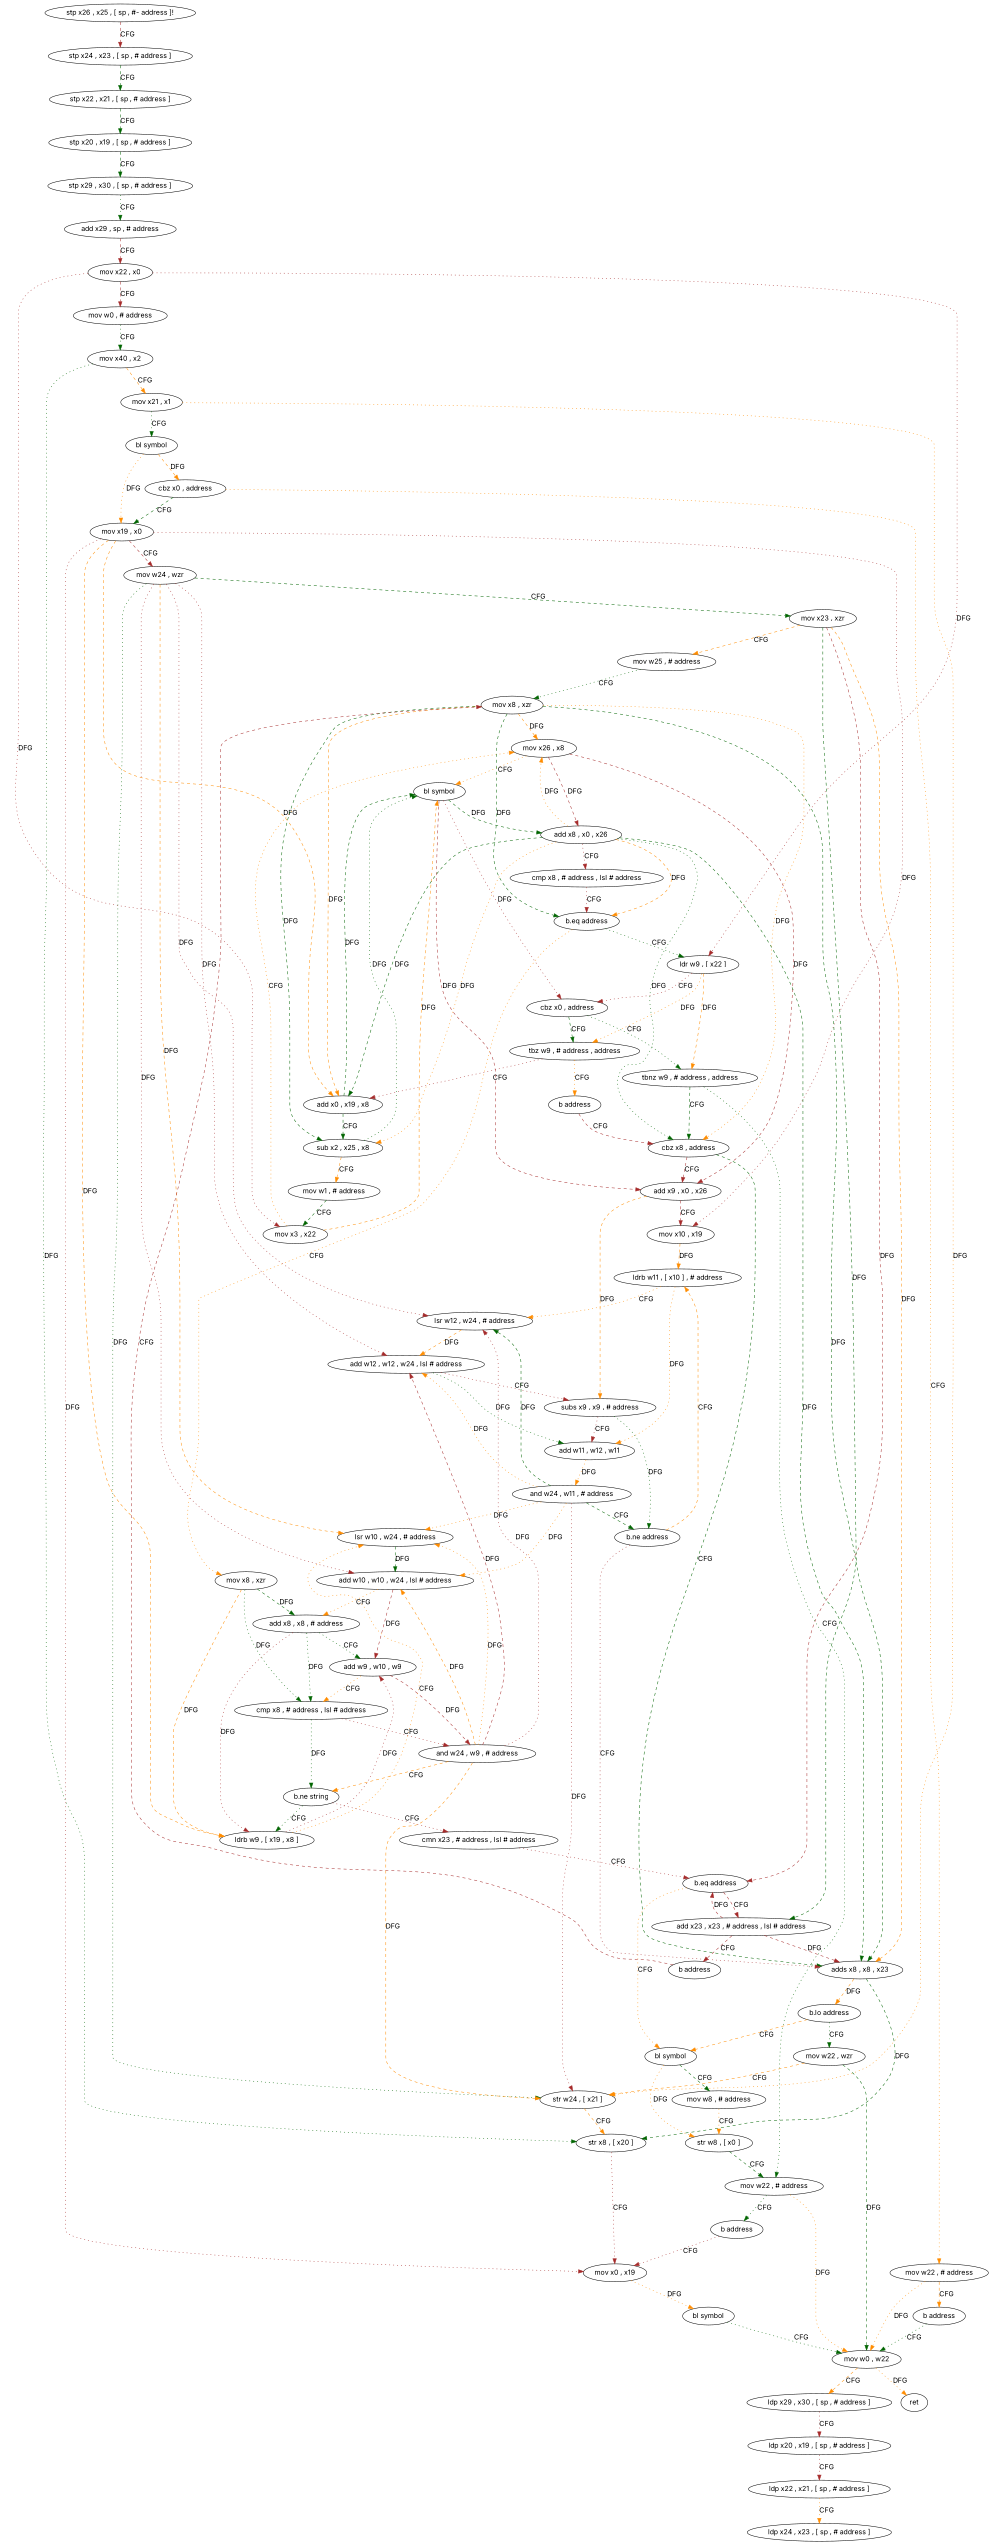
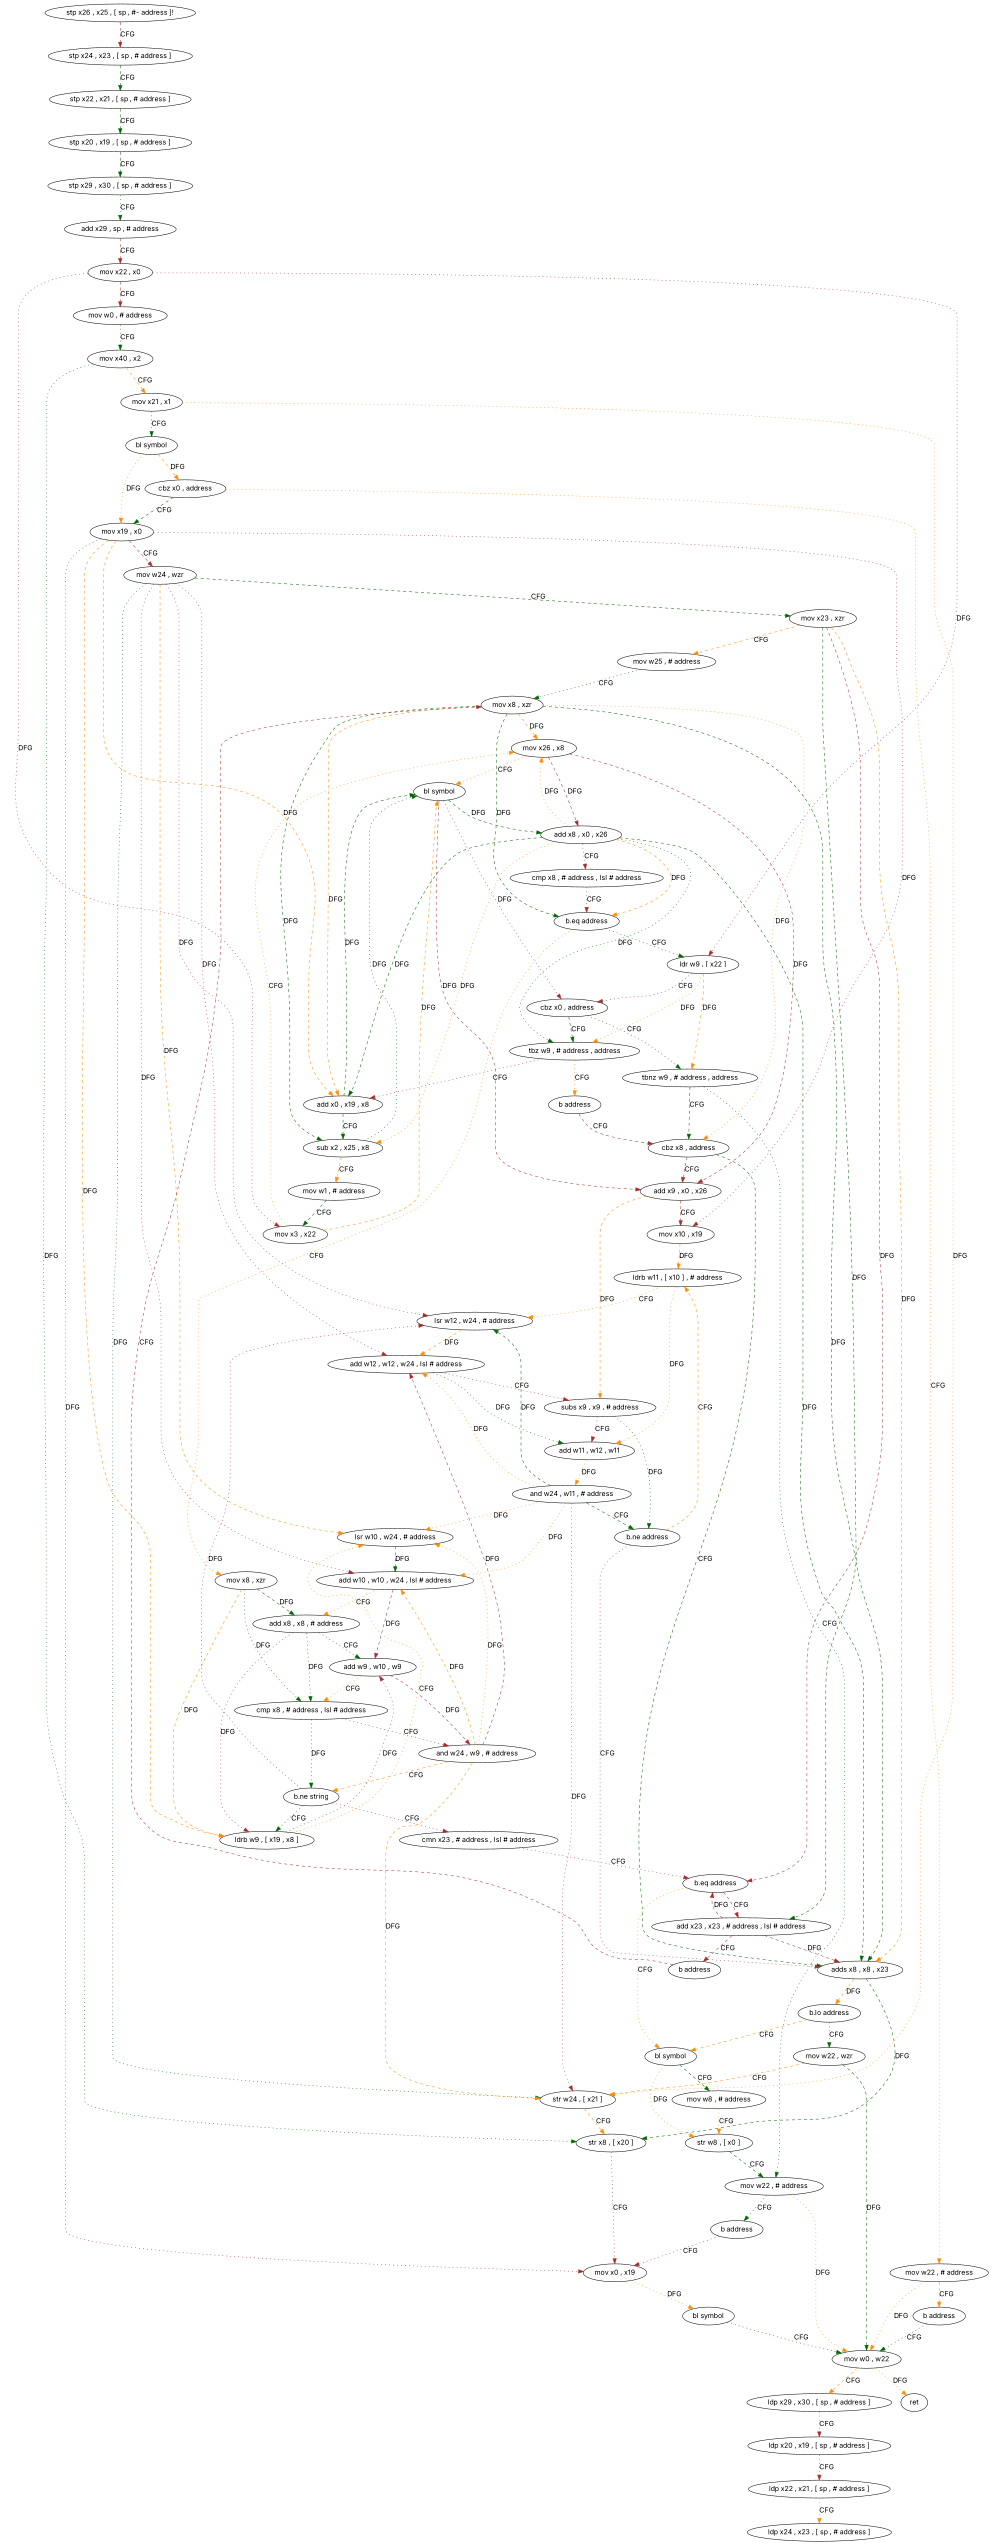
edge "add x8 , x0 , x26" -> "cbz x8 , address": now "add x8 , x0 , x26" -> "tbz w9 , # address , address"
edge "and w24 , w9 , # address" -> "lsr w12 , w24 , # address": now "b.ne string" -> "lsr w12 , w24 , # address"
